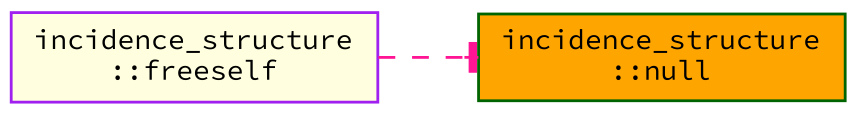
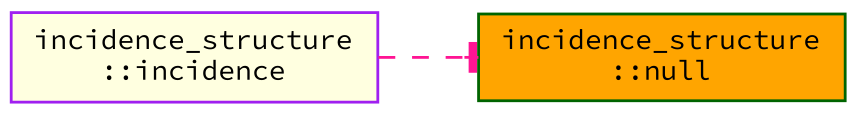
node "incidence_structure ::freeself": label "incidence_structure ::freeself" -> "incidence_structure ::incidence"
